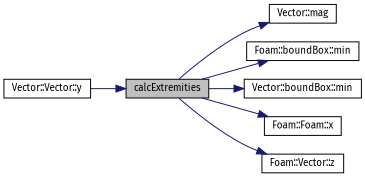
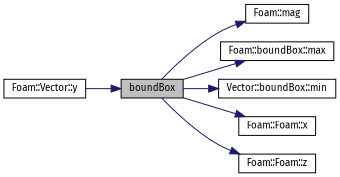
node "Vector::mag": label "Vector::mag" -> "Foam::mag"
node "Foam::boundBox::min": label "Foam::boundBox::min" -> "Foam::boundBox::max"
node "Vector::Vector::y": label "Vector::Vector::y" -> "Foam::Vector::y"
node "calcExtremities": label "calcExtremities" -> "boundBox"
node "Foam::Vector::z": label "Foam::Vector::z" -> "Foam::Foam::z"
